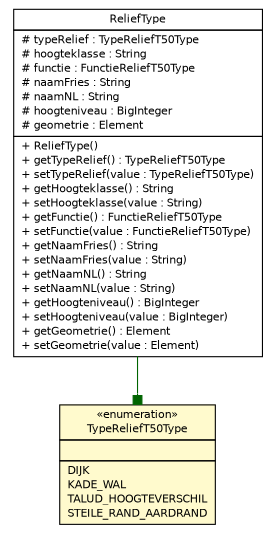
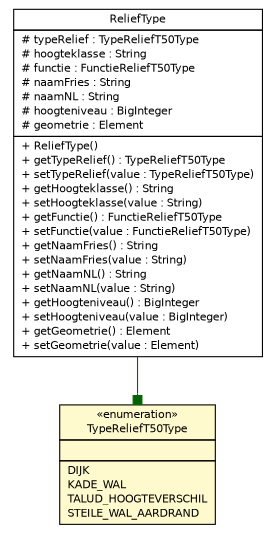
node "TypeReliefT50Type": text "STEILE_RAND_AARDRAND" -> "STEILE_WAL_AARDRAND"
